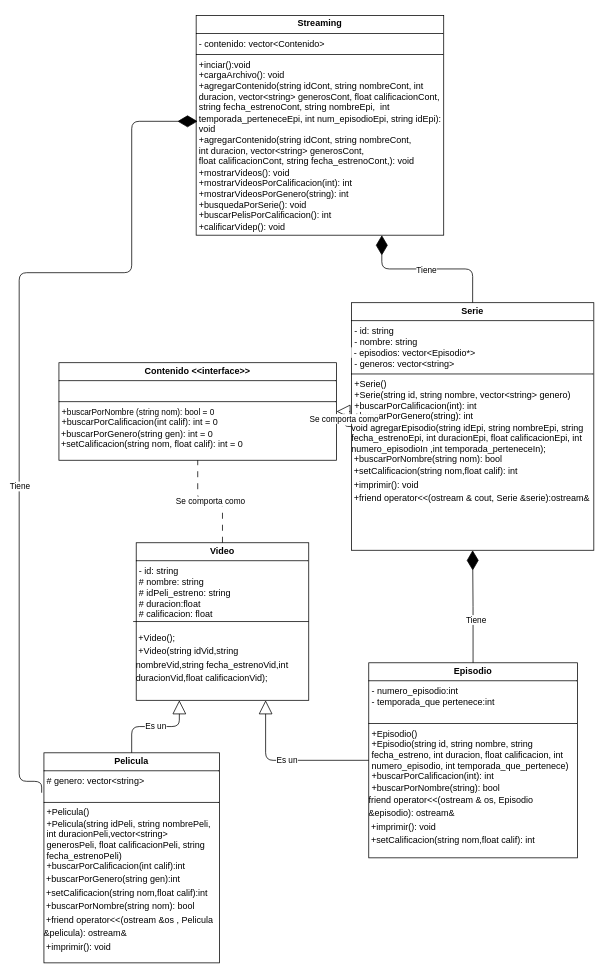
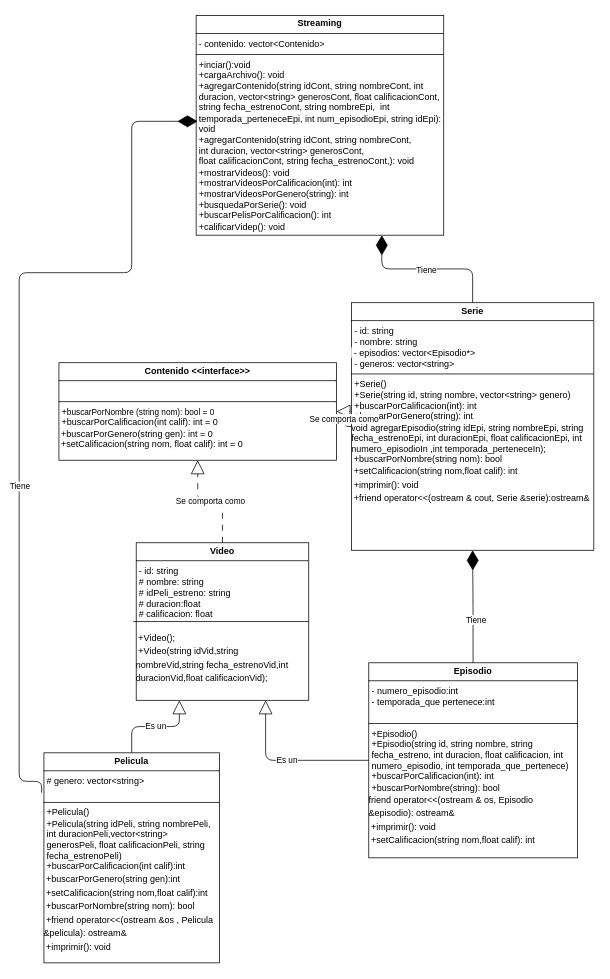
edge "Contenido <<interface>> +buscarPorNombre (string nom): bool = 0 +buscarPorCalificacion(int calif): int = 0 +buscarPorGenero(string gen): int = 0 +setCalificacion(string nom, float calif): int = 0" -- "Video - id: string # nombre: string # idPeli_estreno: string # duracion:float # calificacion: float +Video(); +Video(string idVid,string nombreVid,string fecha_estrenoVid,int duracionVid,float calificacionVid);": arrowhead none -> block
